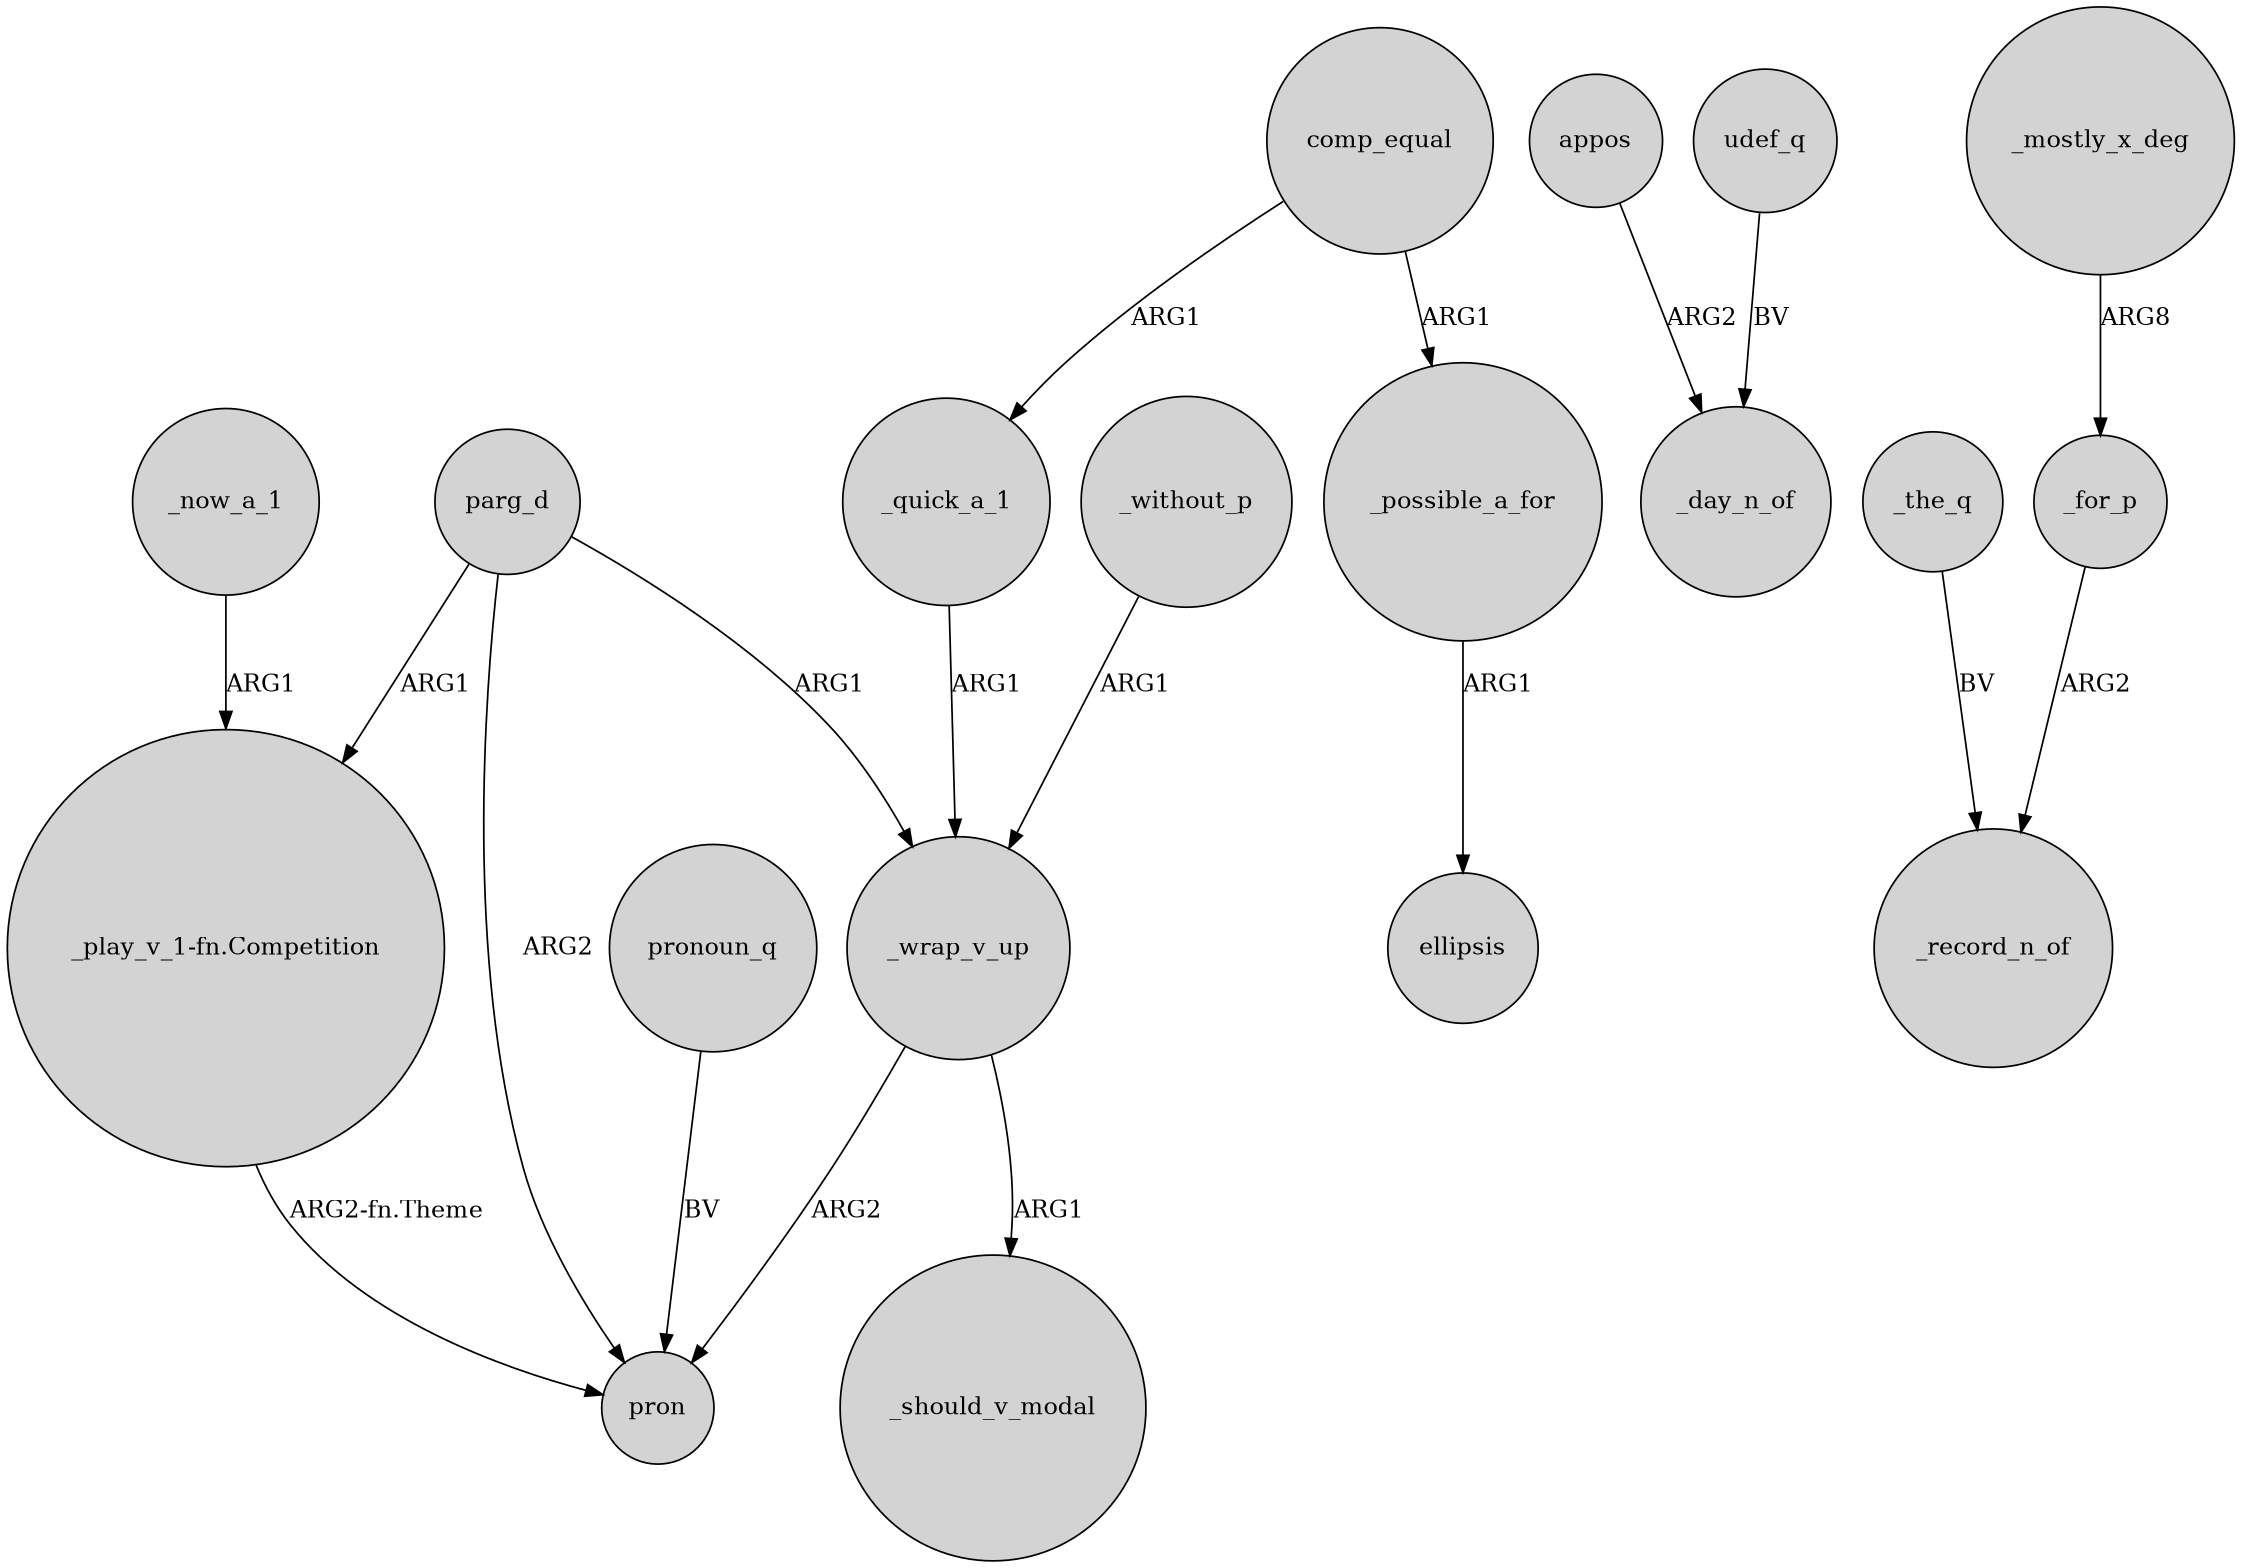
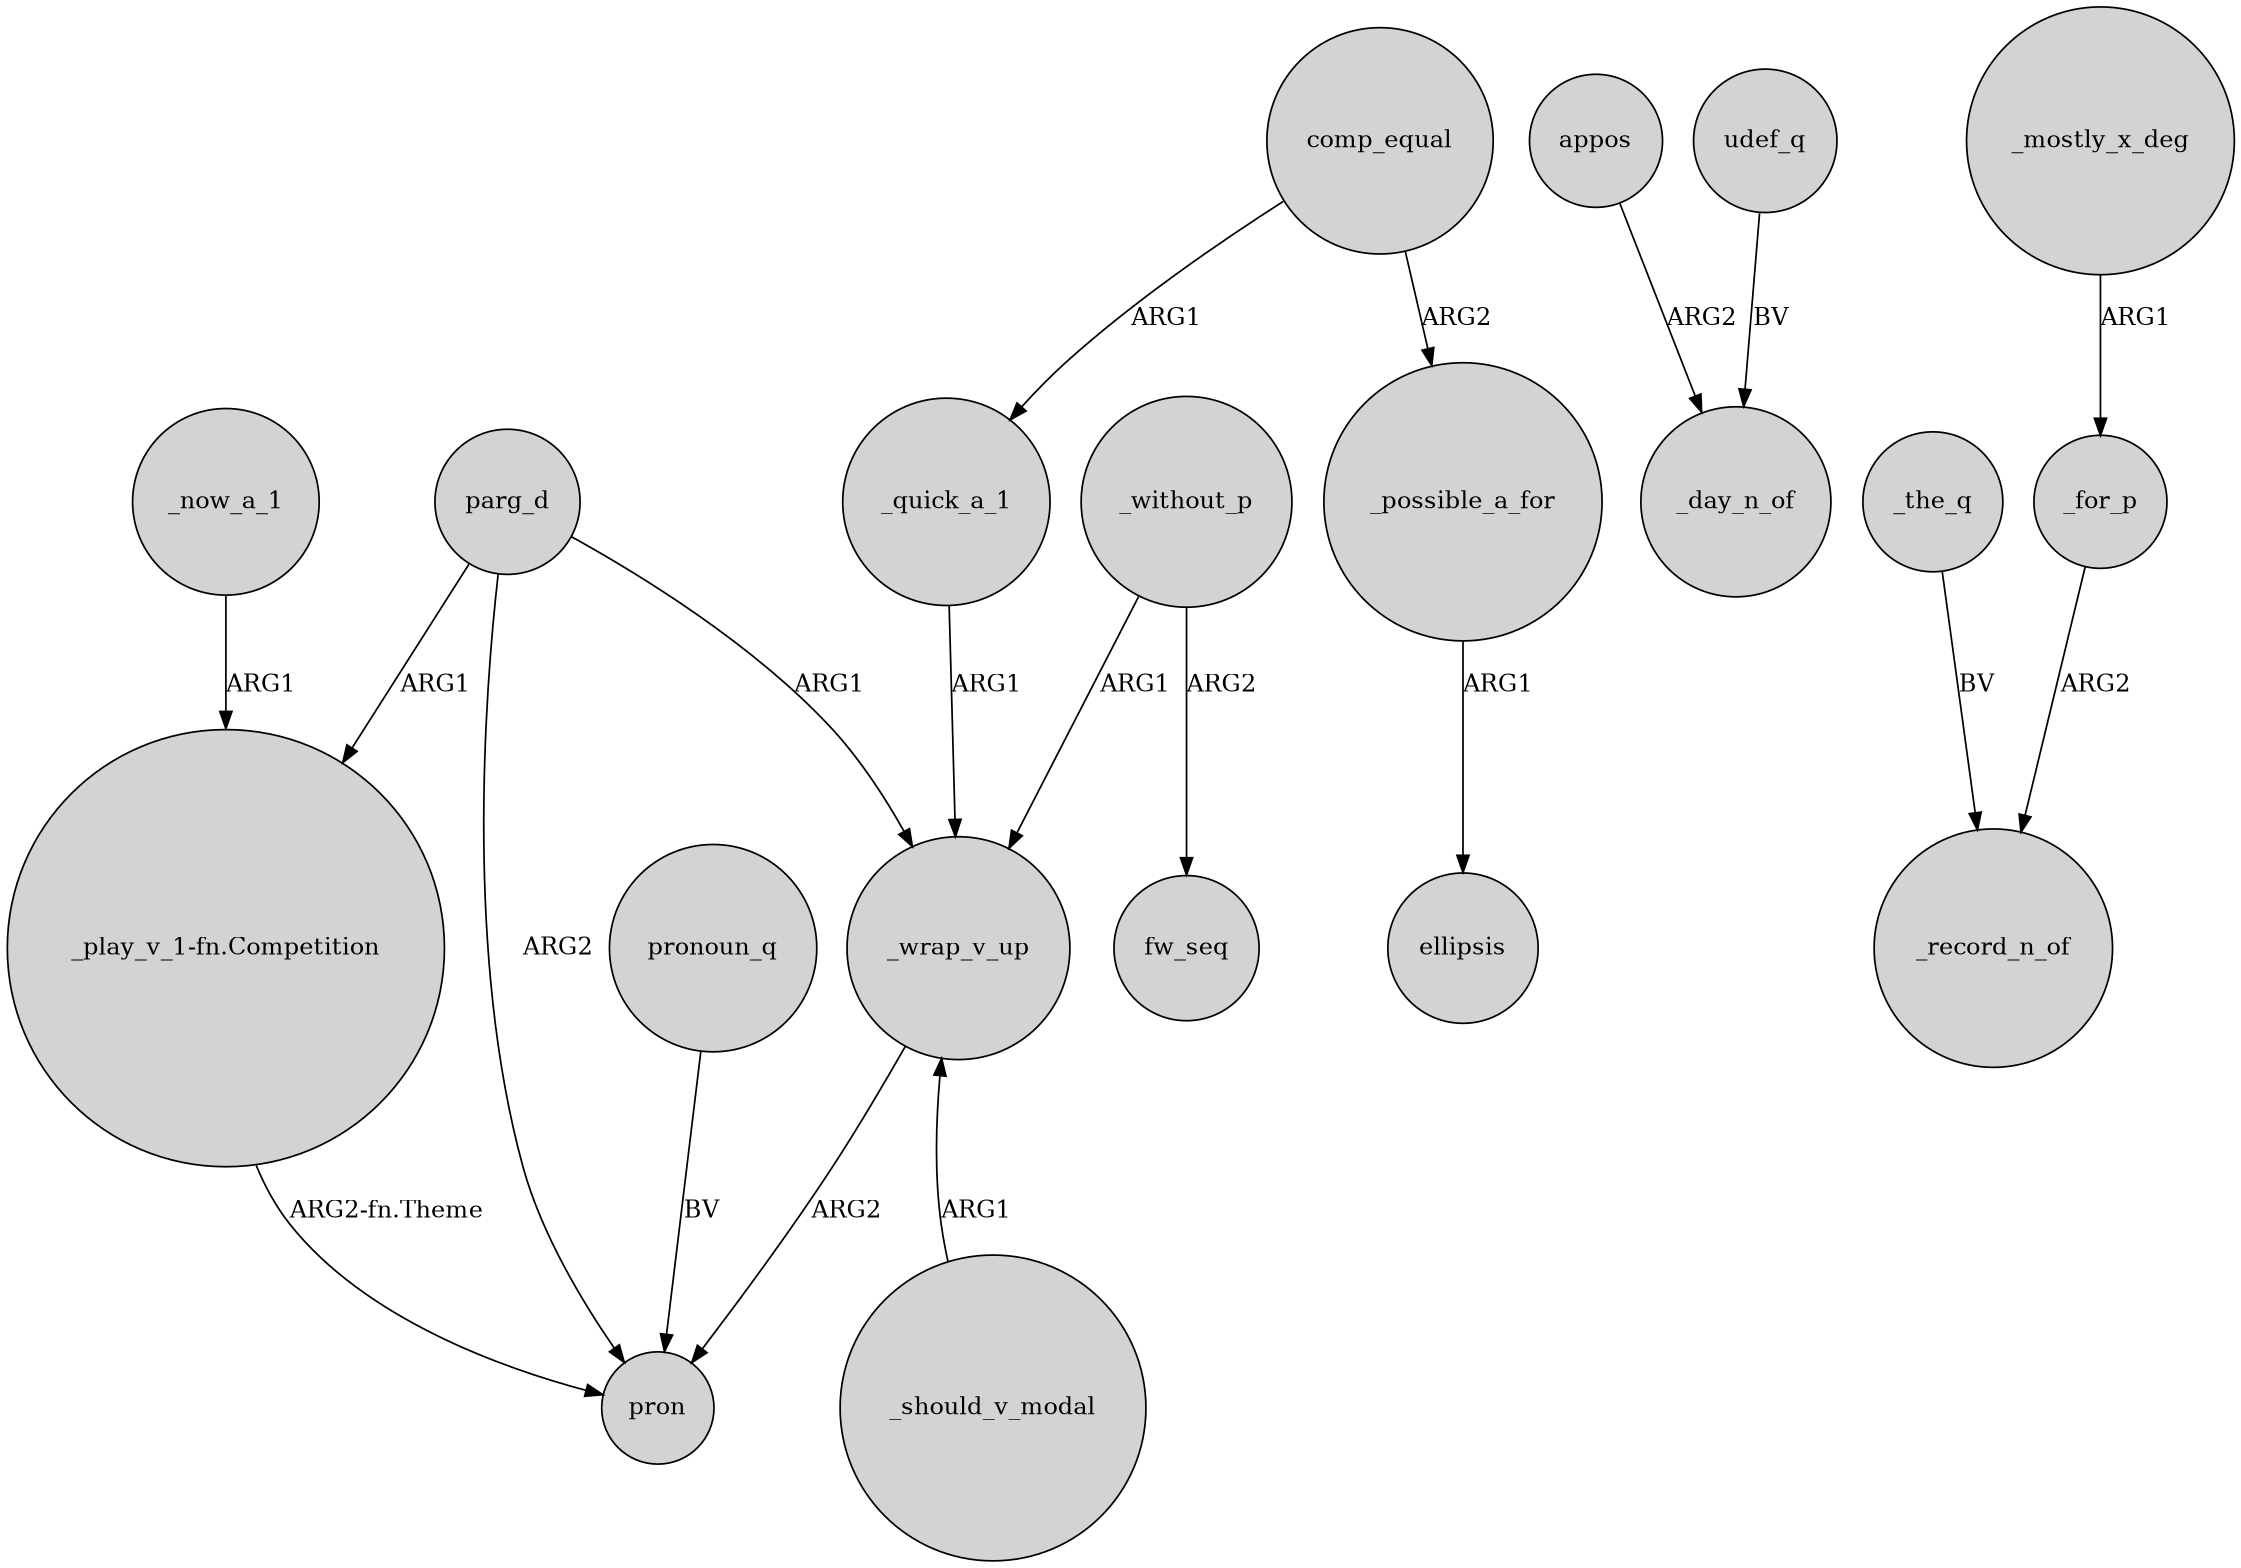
edge "comp_equal" -> "_possible_a_for": label "ARG1" -> "ARG2"
edge "_mostly_x_deg" -> "_for_p": label "ARG8" -> "ARG1"
node "fw_seq": added
edge "_wrap_v_up" -> "_should_v_modal": reversed
